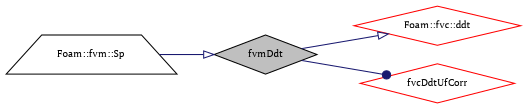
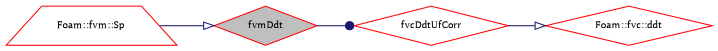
edge "fvmDdt" -> "Foam::fvc::ddt": now "fvcDdtUfCorr" -> "Foam::fvc::ddt"
node "Foam::fvm::Sp": color black -> red
node "fvmDdt": color black -> red
